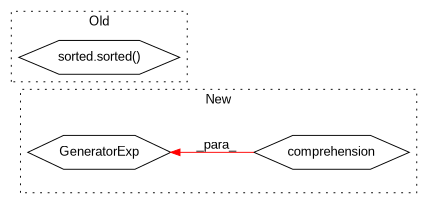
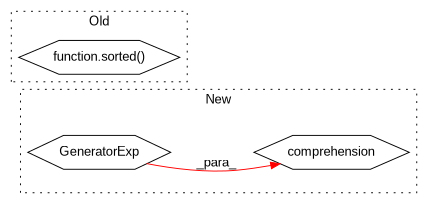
node "sorted.sorted()": label "sorted.sorted()" -> "function.sorted()"
edge "comprehension" -> "GeneratorExp": reversed
